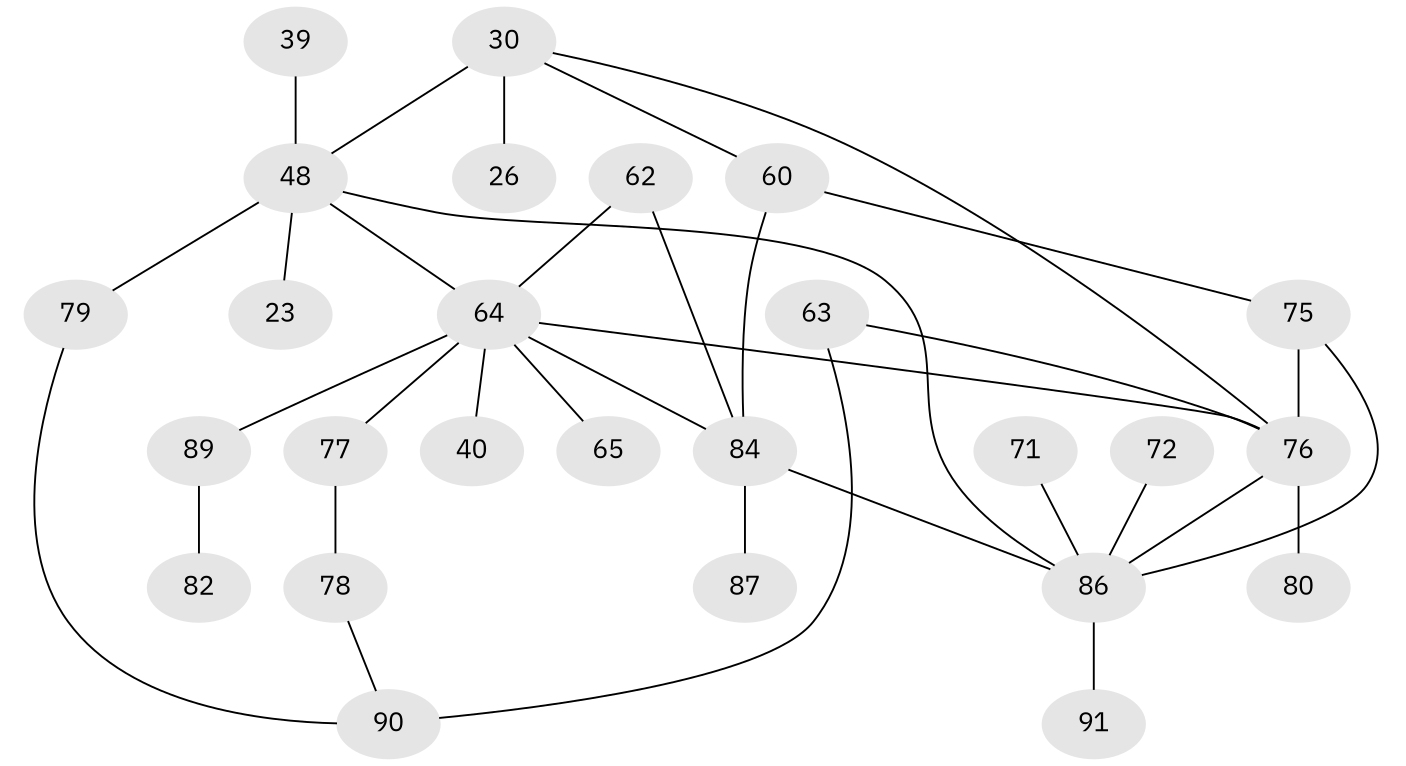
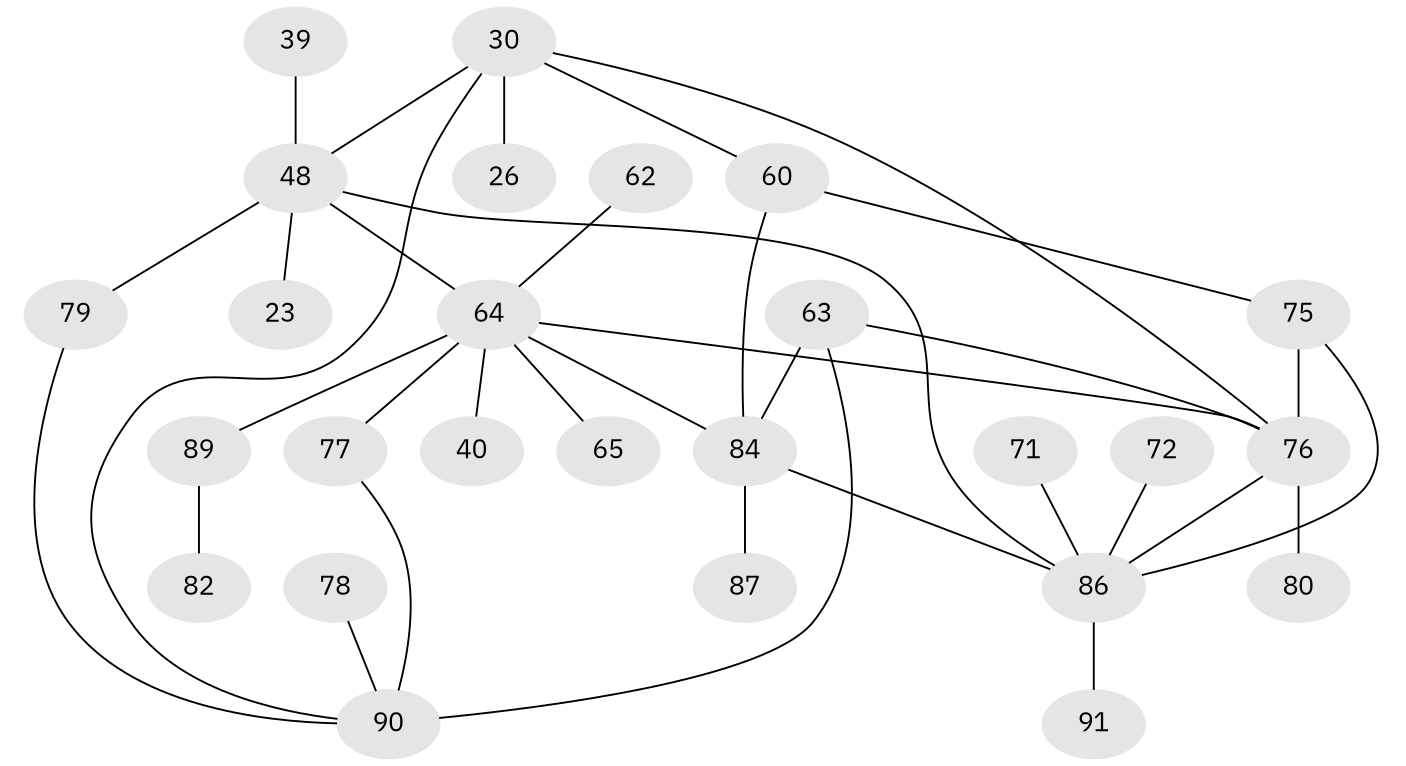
edge "62" -- "84": now "63" -- "84"
edge "30" -- "90": added
edge "77" -- "78": now "77" -- "90"
